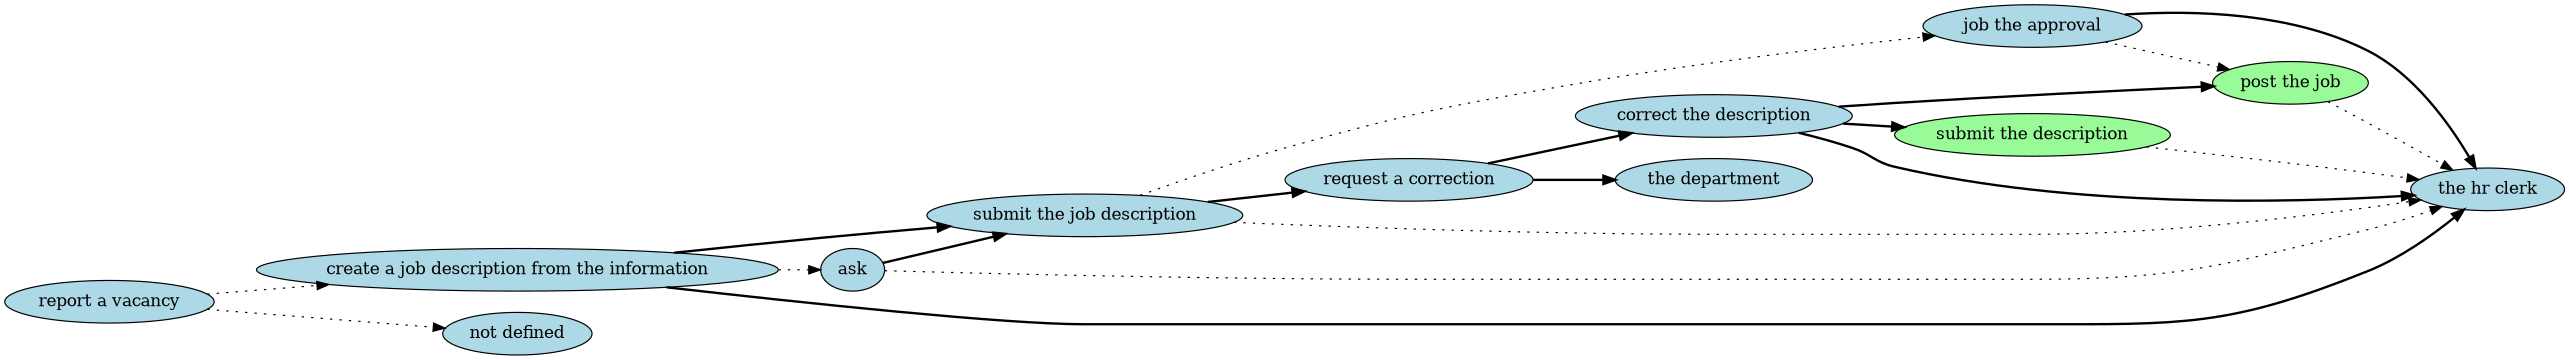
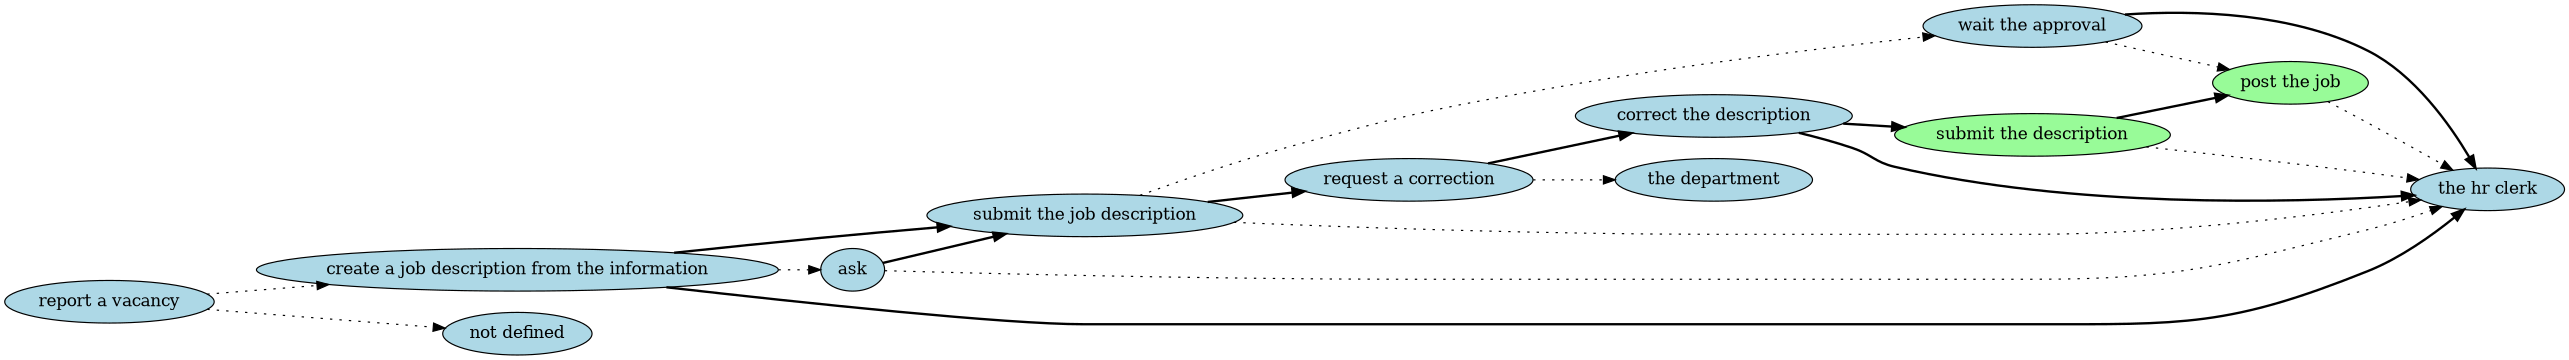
node "job the approval": label "job the approval" -> "wait the approval"
edge "correct the description" -> "post the job": now "submit the description" -> "post the job"
edge "request a correction" -> "the department": style bold -> dotted
